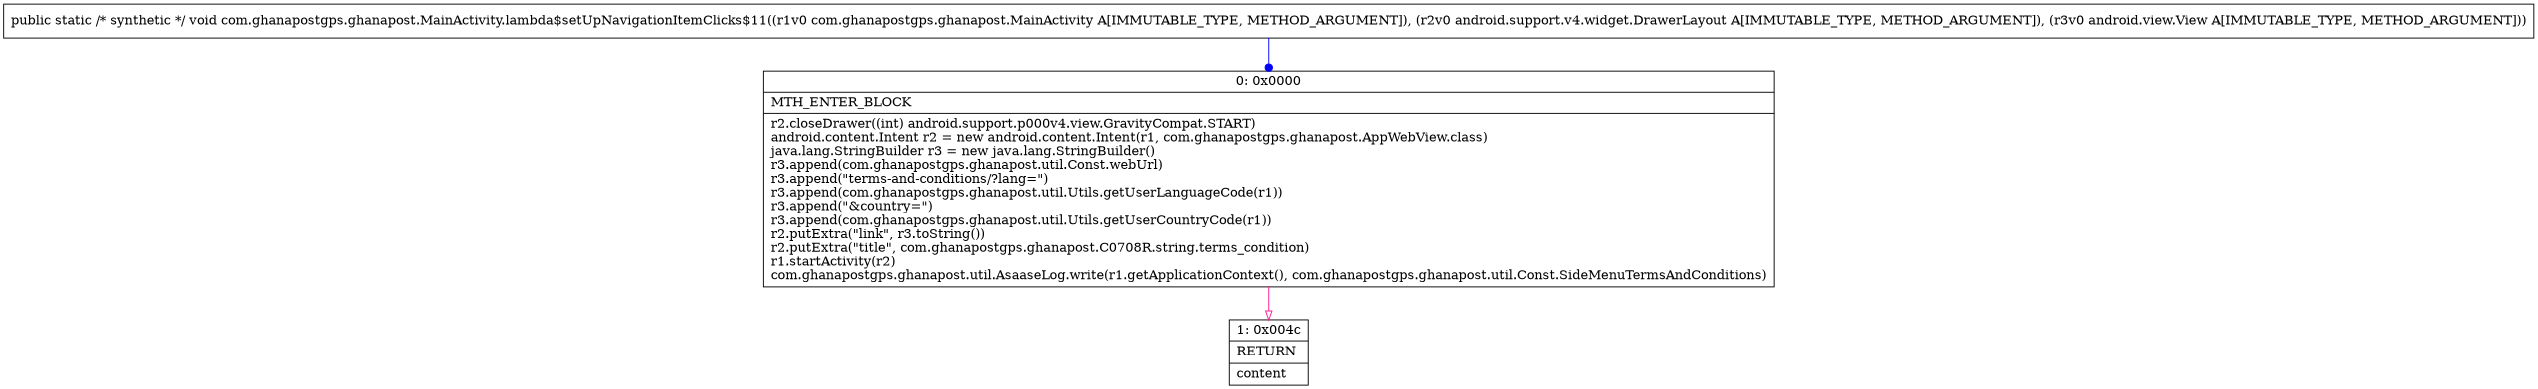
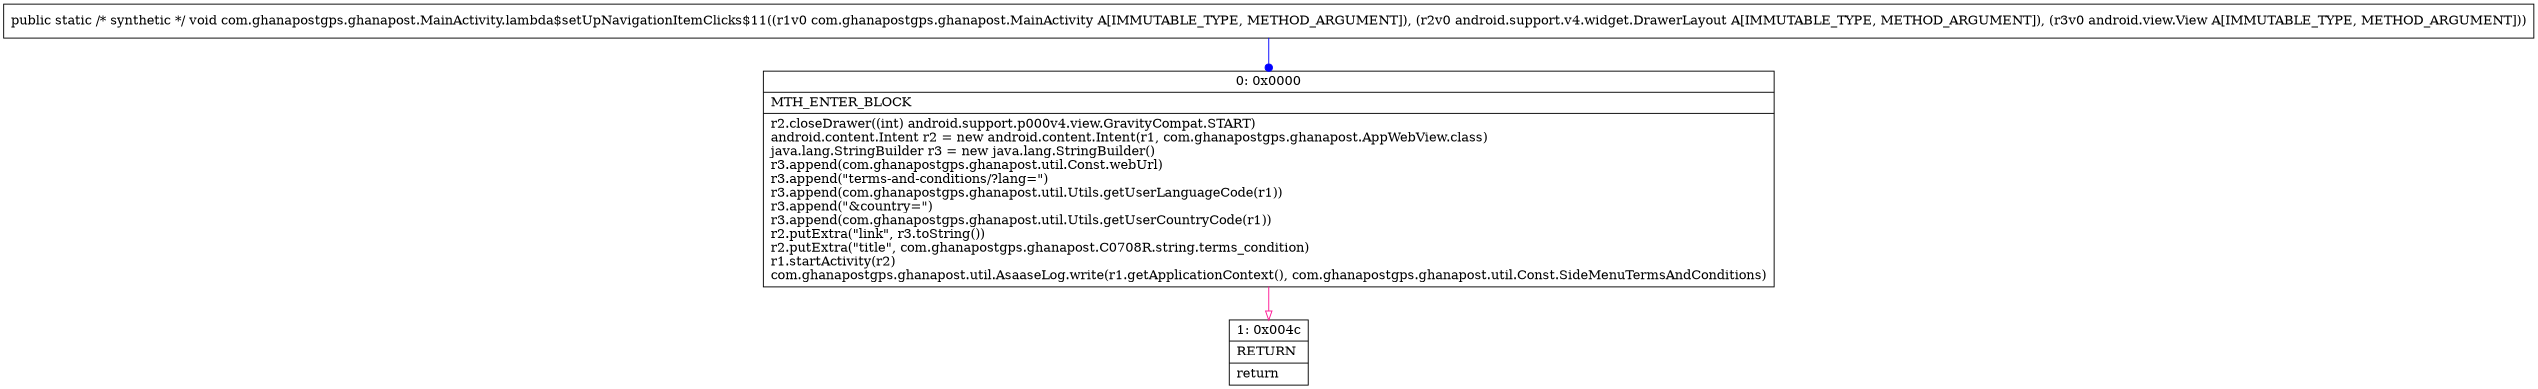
node "1: 0x004c": text "content" -> "return"
